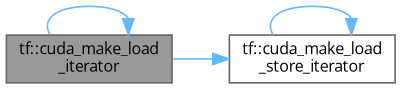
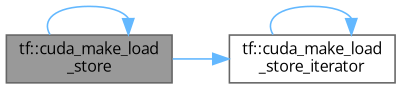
node "tf::cuda_make_load _iterator": label "tf::cuda_make_load _iterator" -> "tf::cuda_make_load _store"
